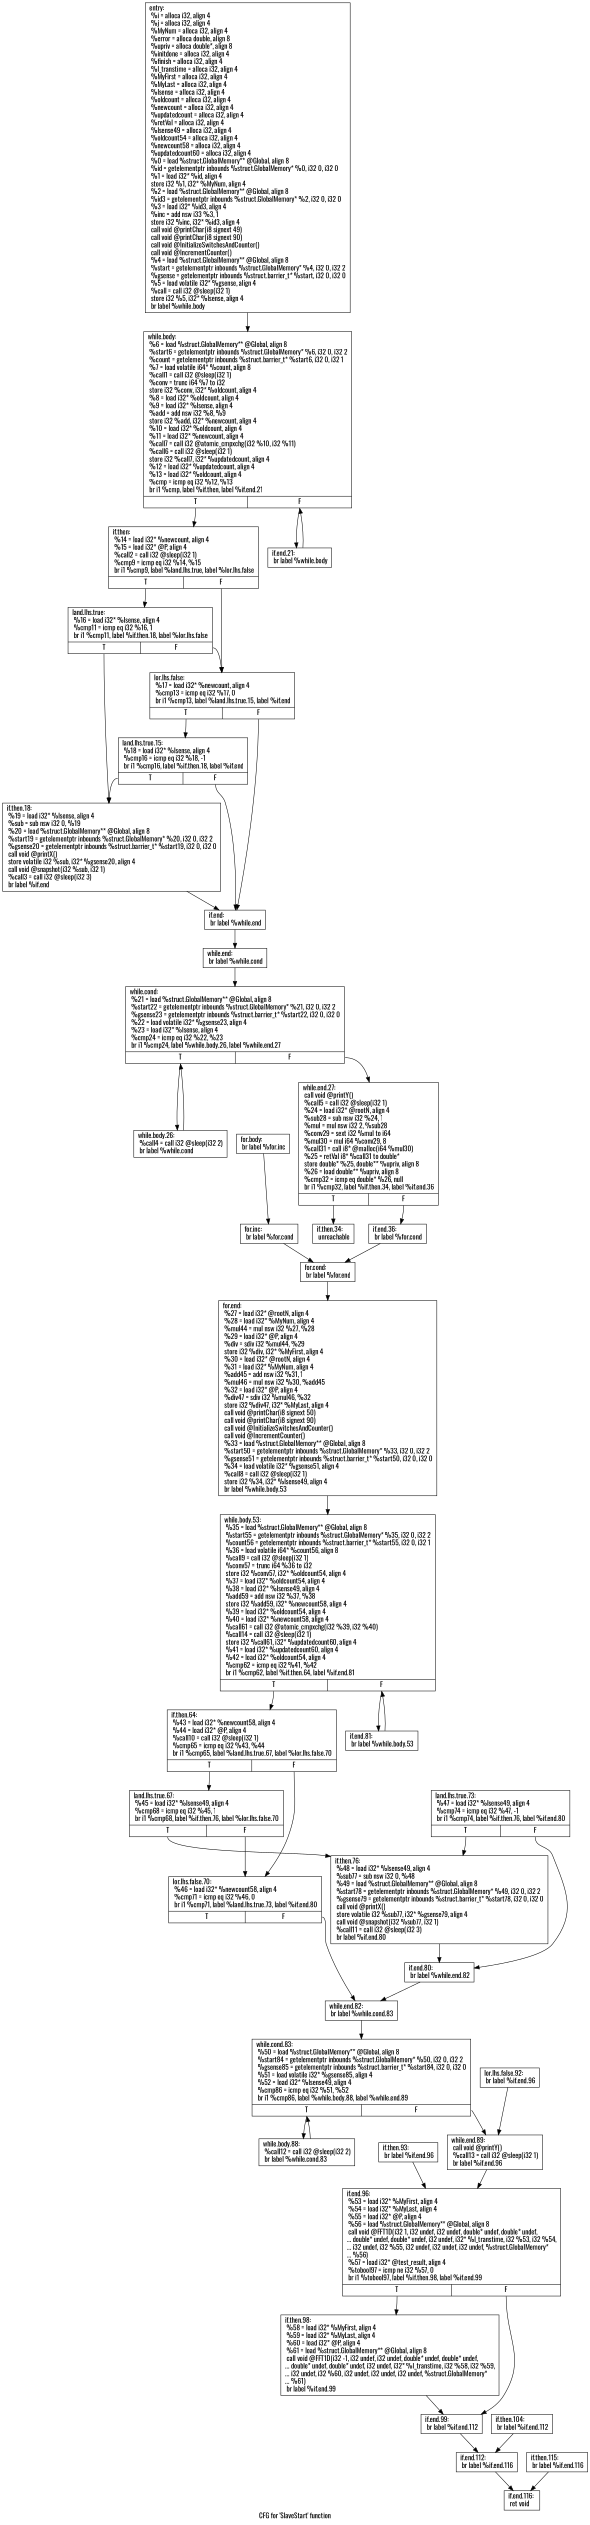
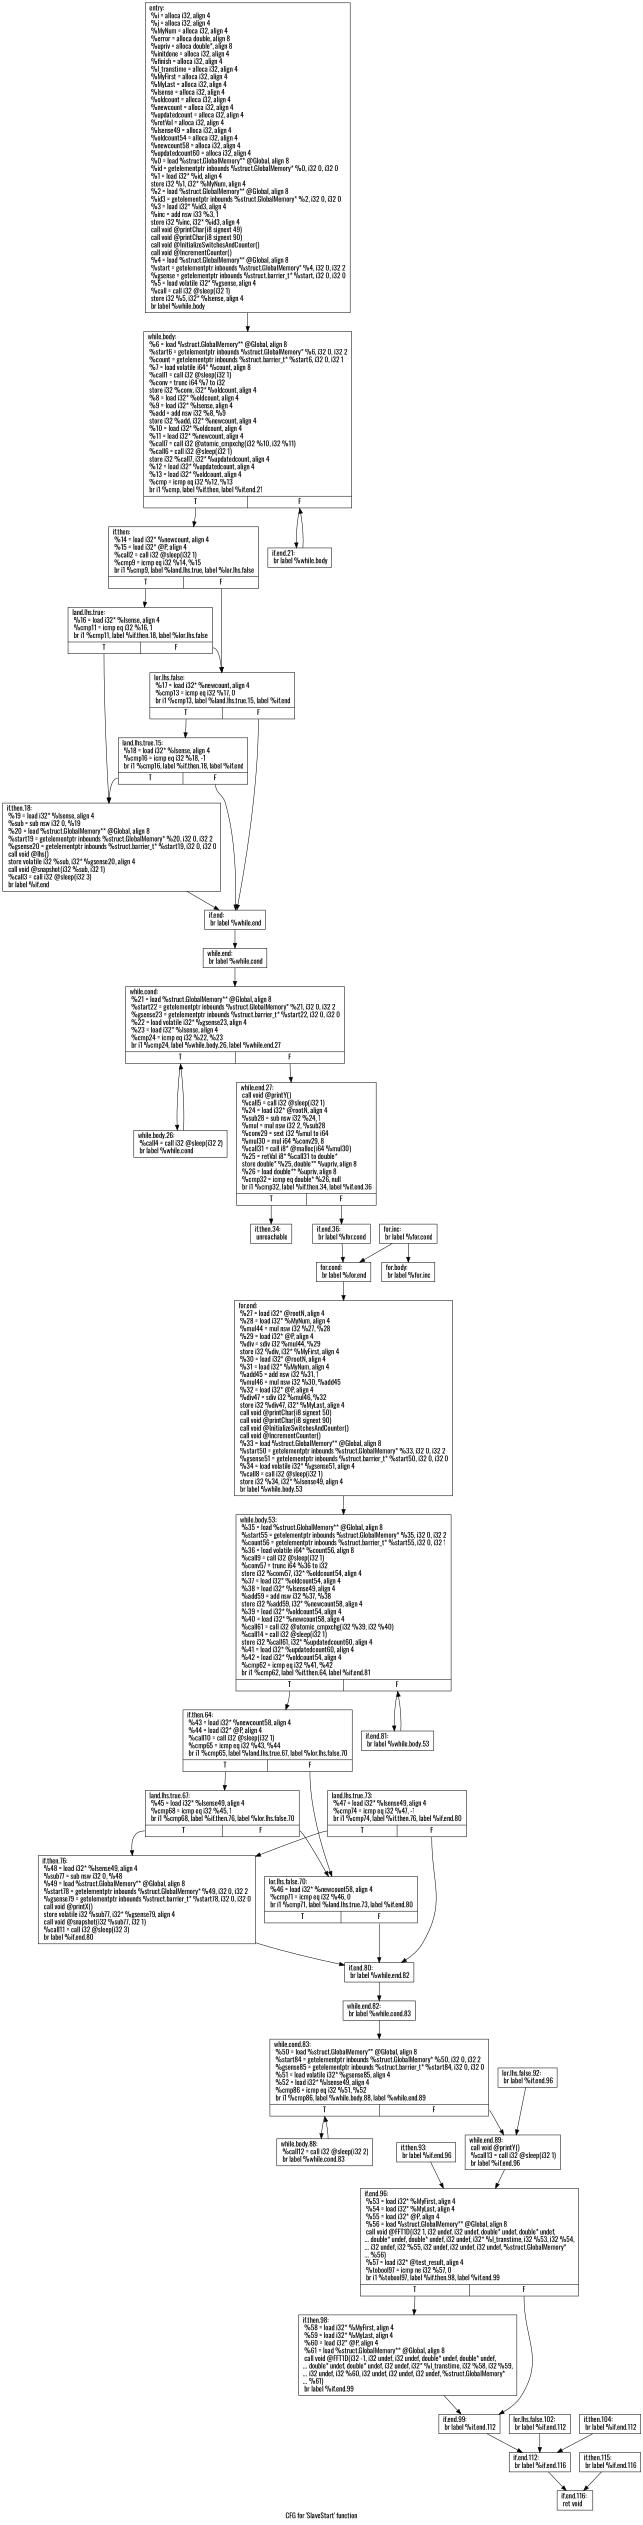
node "if.then.18:": text "call void @printX()" -> "call void @lhs()"
edge "for.body:" -> "for.inc:": reversed
edge "lor.lhs.false.70:" -> "while.end.82:": now "lor.lhs.false.70:" -> "if.end.80:"
node "lor.lhs.false.102:": added
